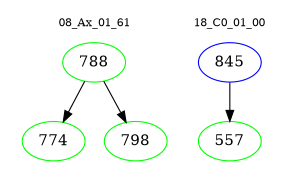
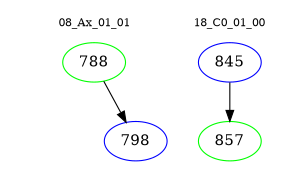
cluster "08_Ax_01_61": label "08_Ax_01_61" -> "08_Ax_01_01"
node "774": removed
node "798": color green -> blue
node "557": label "557" -> "857"
